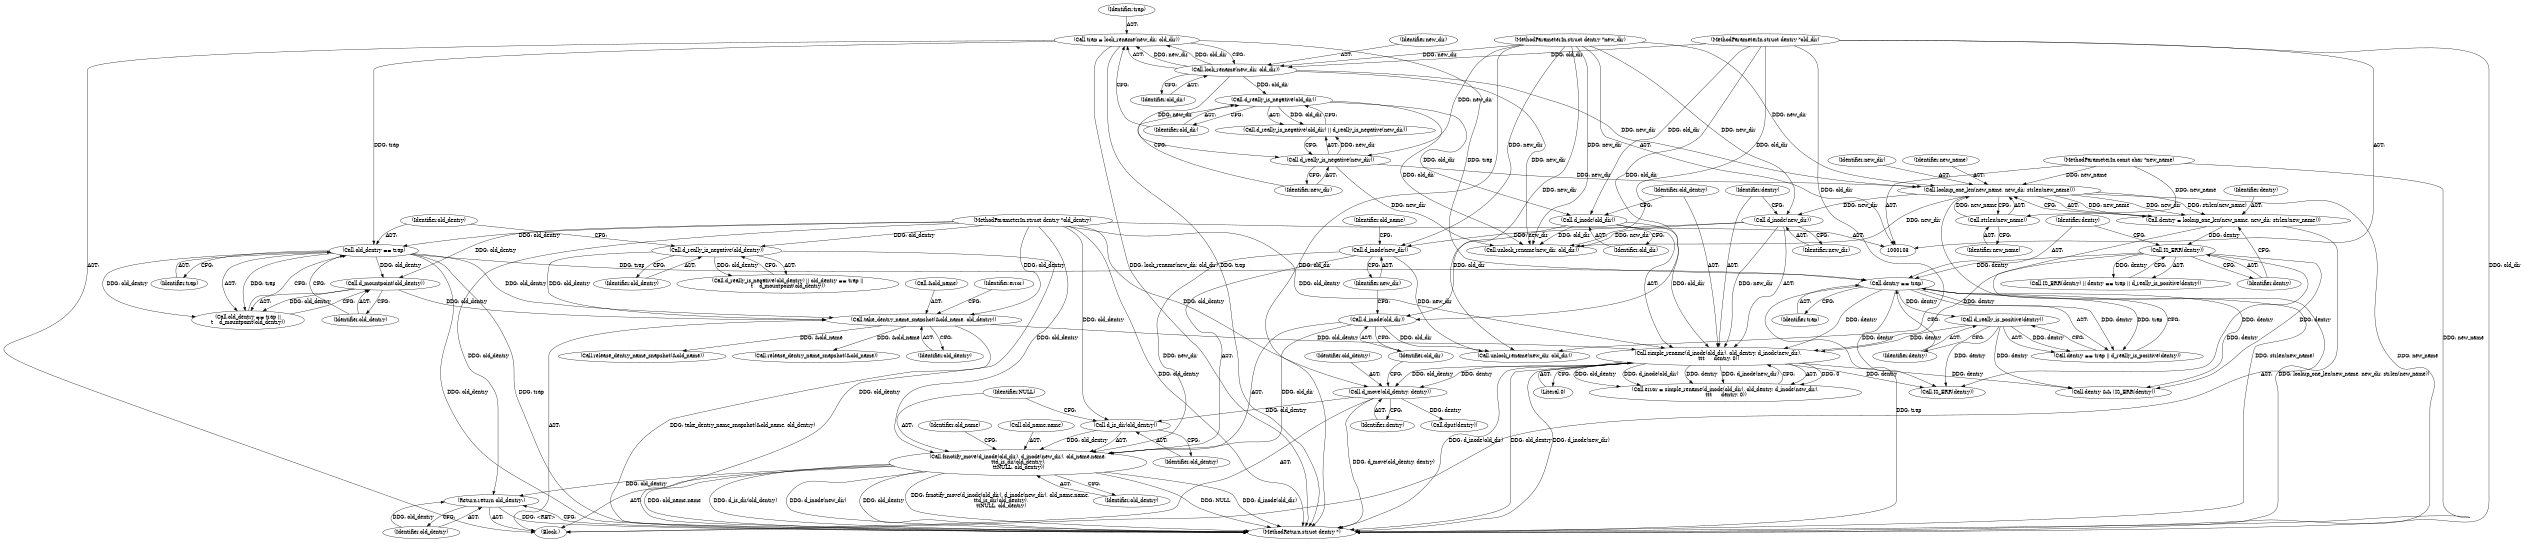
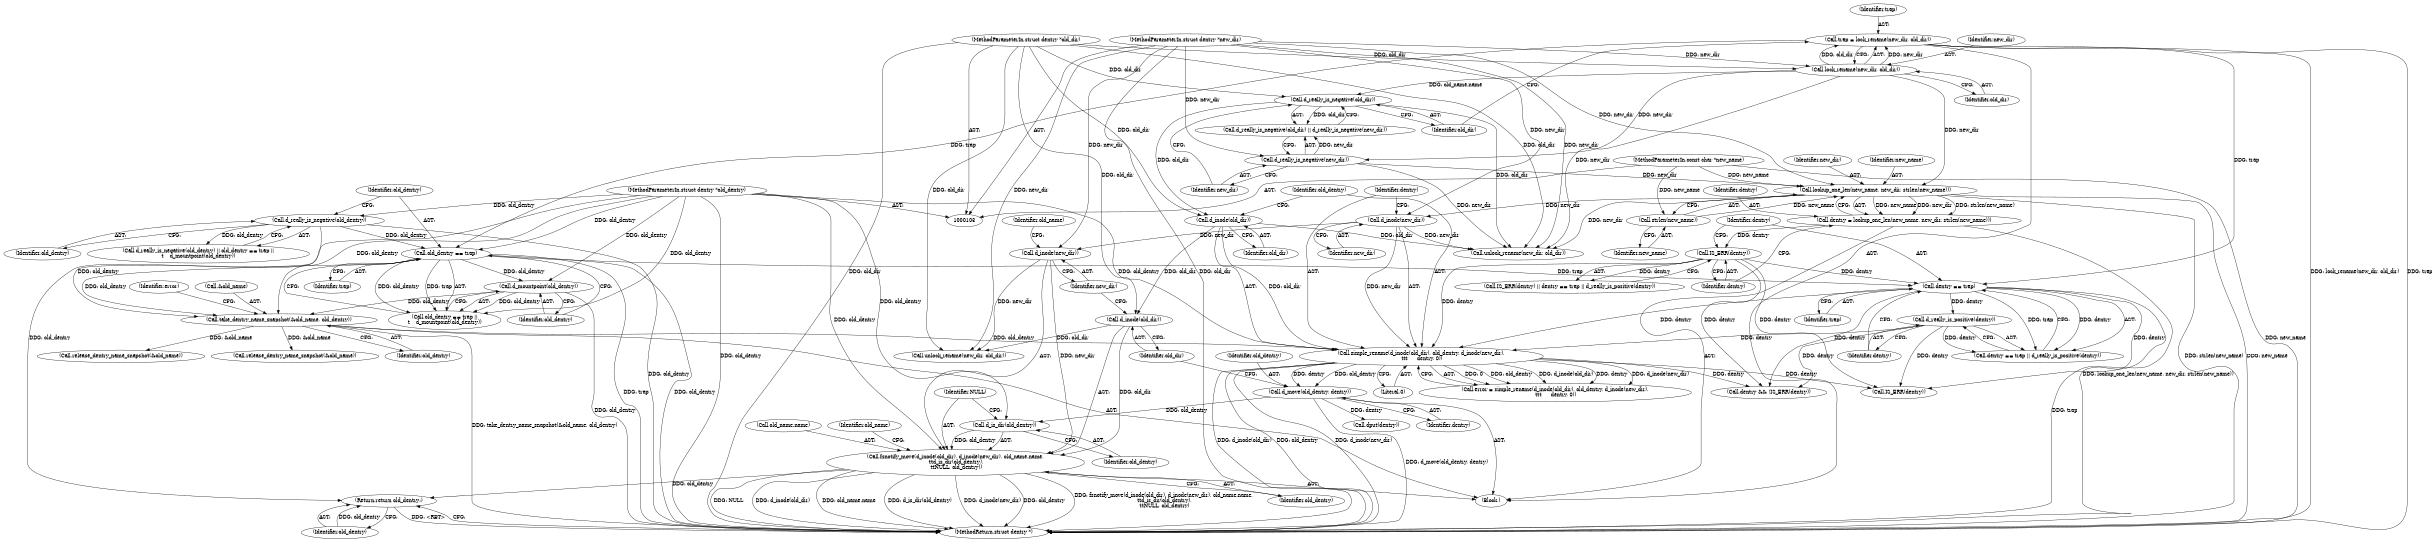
edge "(MethodParameterIn,struct dentry *old_dir)" -> "(Call,d_really_is_negative(old_dir))": added, label "DDG: old_dir"
edge "(Call,lock_rename(new_dir, old_dir))" -> "(Call,d_really_is_negative(old_dir))": label "DDG: old_dir" -> "DDG: old_name.name"
edge "(Call,d_really_is_negative(old_dentry))" -> "(Call,old_dentry == trap)": added, label "DDG: old_dentry"
edge "(MethodParameterIn,struct dentry *old_dentry)" -> "(Call,d_move(old_dentry, dentry))": now "(MethodParameterIn,struct dentry *old_dentry)" -> "(Call,old_dentry == trap || t    d_mountpoint(old_dentry))"
edge "(Call,d_mountpoint(old_dentry))" -> "(MethodReturn,struct dentry *)": added, label "DDG: old_dentry"
edge "(Return,return old_dentry;)" -> "(Block,)": removed, label "AST:"
